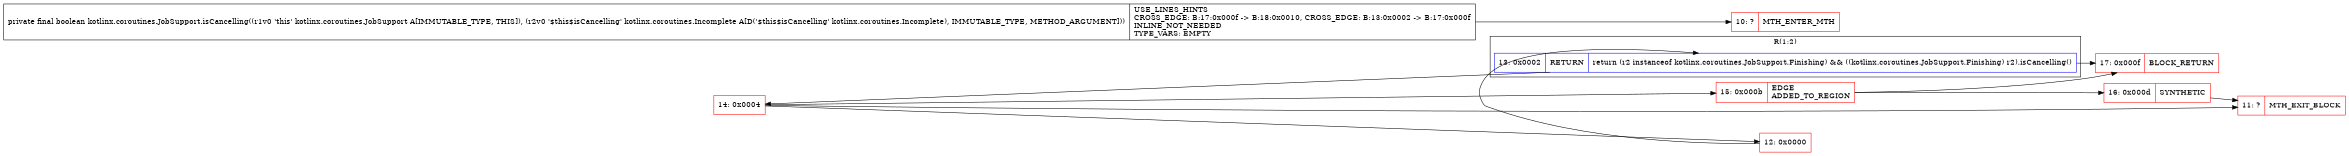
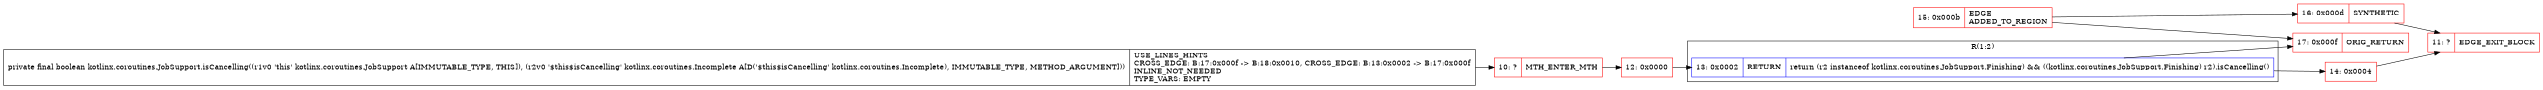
node "17: 0x000f": text "BLOCK_RETURN" -> "ORIG_RETURN"
edge "14: 0x0004" -> "15: 0x000b": removed
node "11: ?": text "MTH_EXIT_BLOCK" -> "EDGE_EXIT_BLOCK"
edge "14: 0x0004" -> "12: 0x0000": now "10: ?" -> "12: 0x0000"
